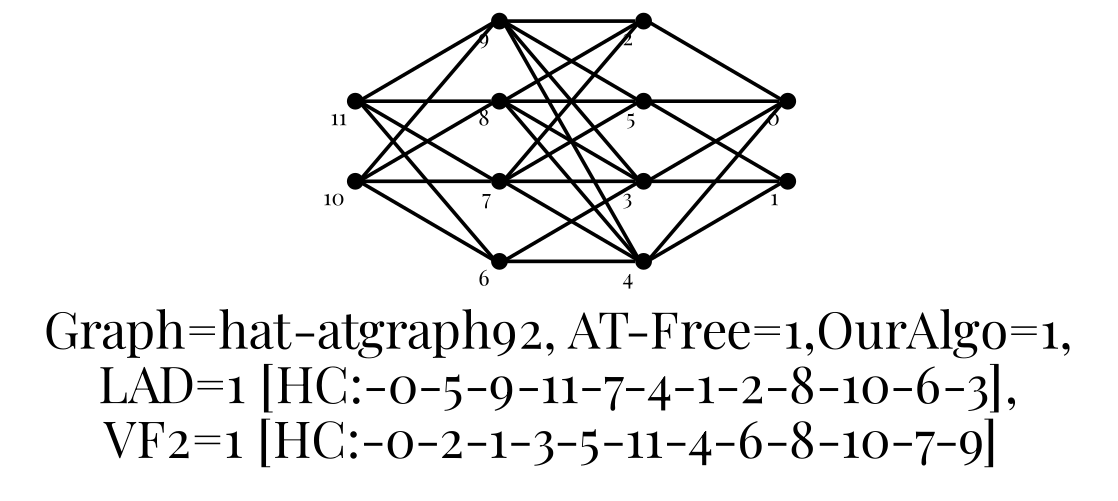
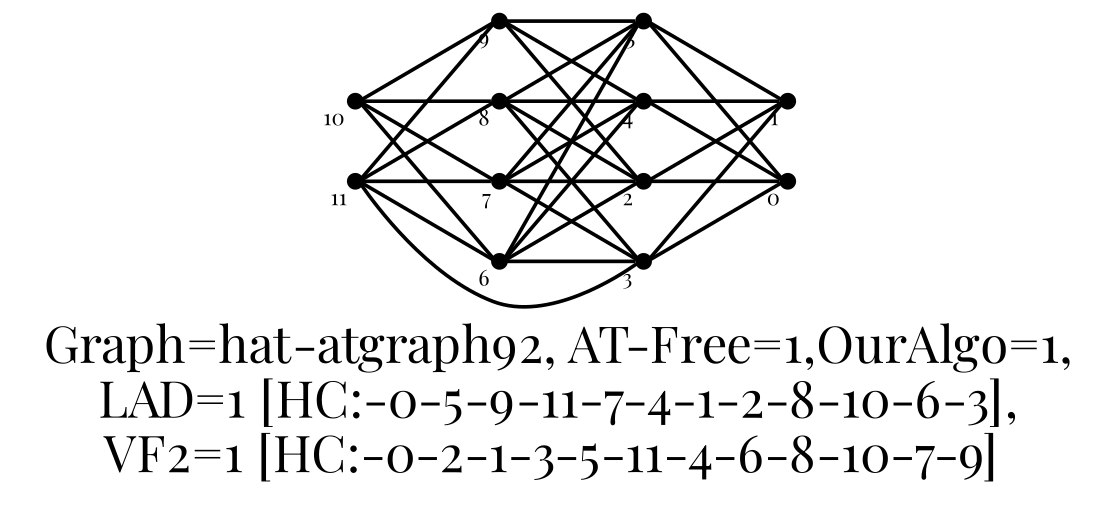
edge "9" -- "3": now "11" -- "3"
edge "5" -- "6": added
edge "1" -- "2": added
edge "2" -- "6": added
